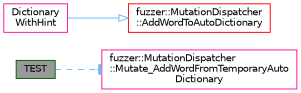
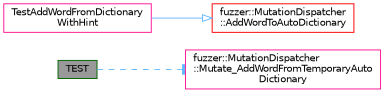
node "Dictionary WithHint": label "Dictionary WithHint" -> "TestAddWordFromDictionary WithHint"
